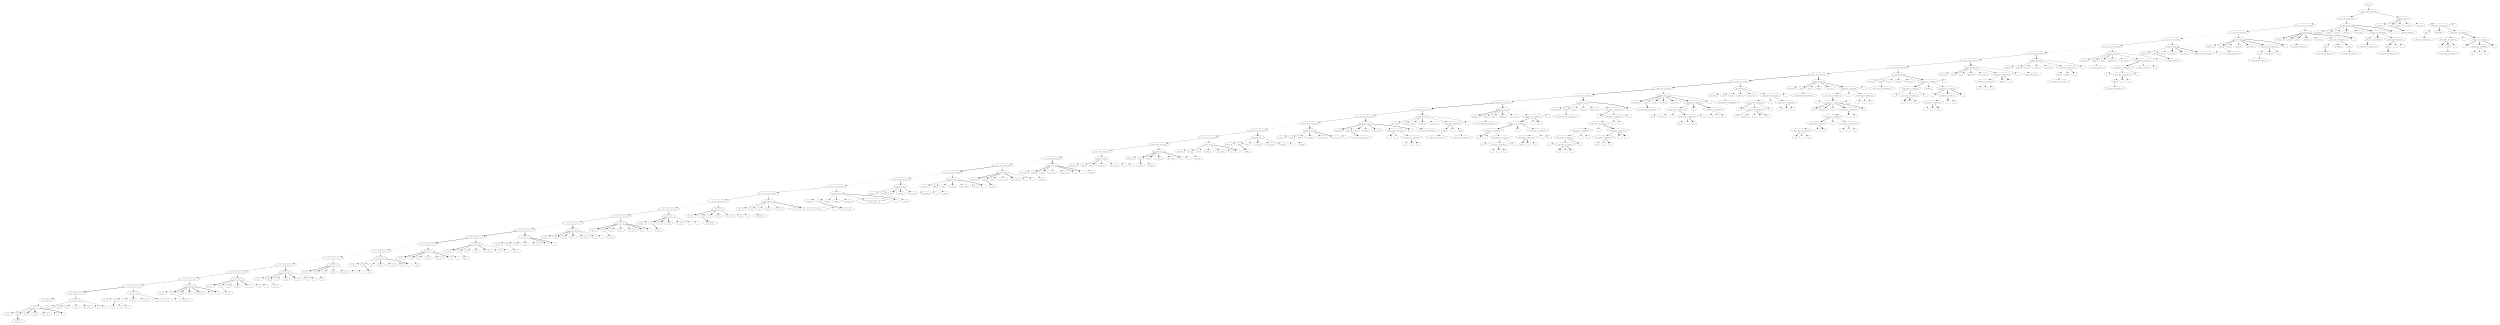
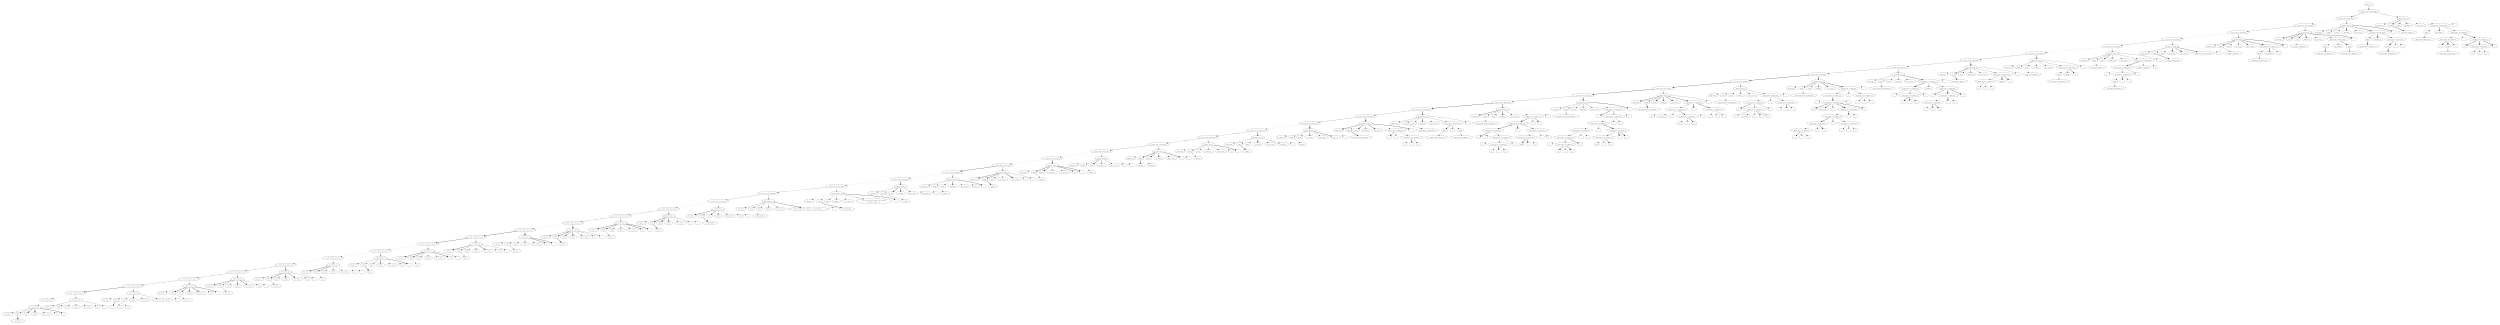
node "_operacionRela1_": added
node "_anio2_": added
